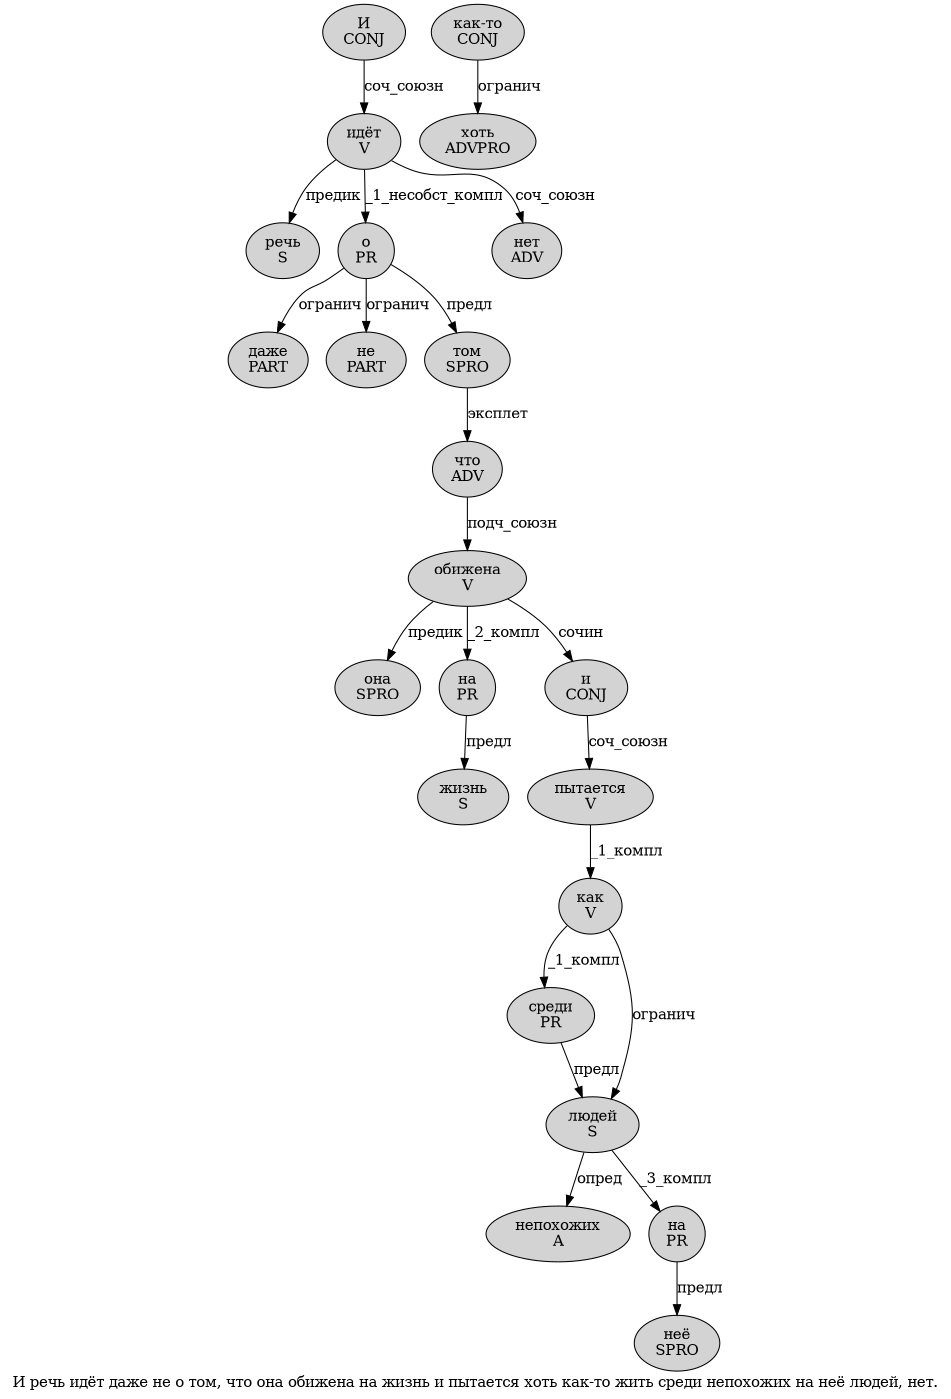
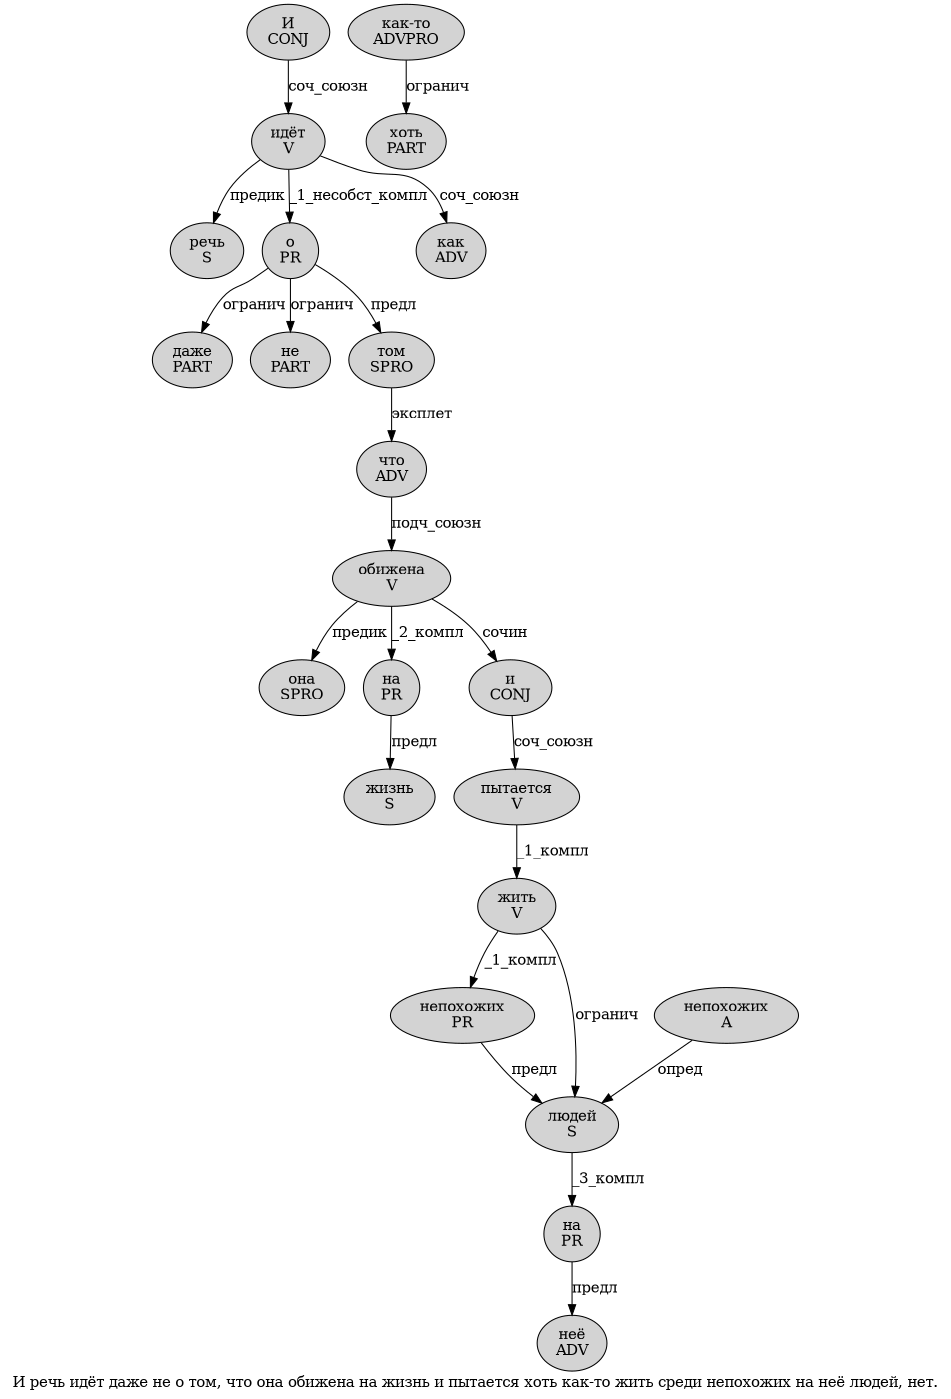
node "как-то CONJ": label "как-то CONJ" -> "как-то ADVPRO"
node "хоть ADVPRO": label "хоть ADVPRO" -> "хоть PART"
node "нет ADV": label "нет ADV" -> "как ADV"
node "как V": label "как V" -> "жить V"
node "среди PR": label "среди PR" -> "непохожих PR"
edge "людей S" -> "непохожих A": reversed
node "неё SPRO": label "неё SPRO" -> "неё ADV"
